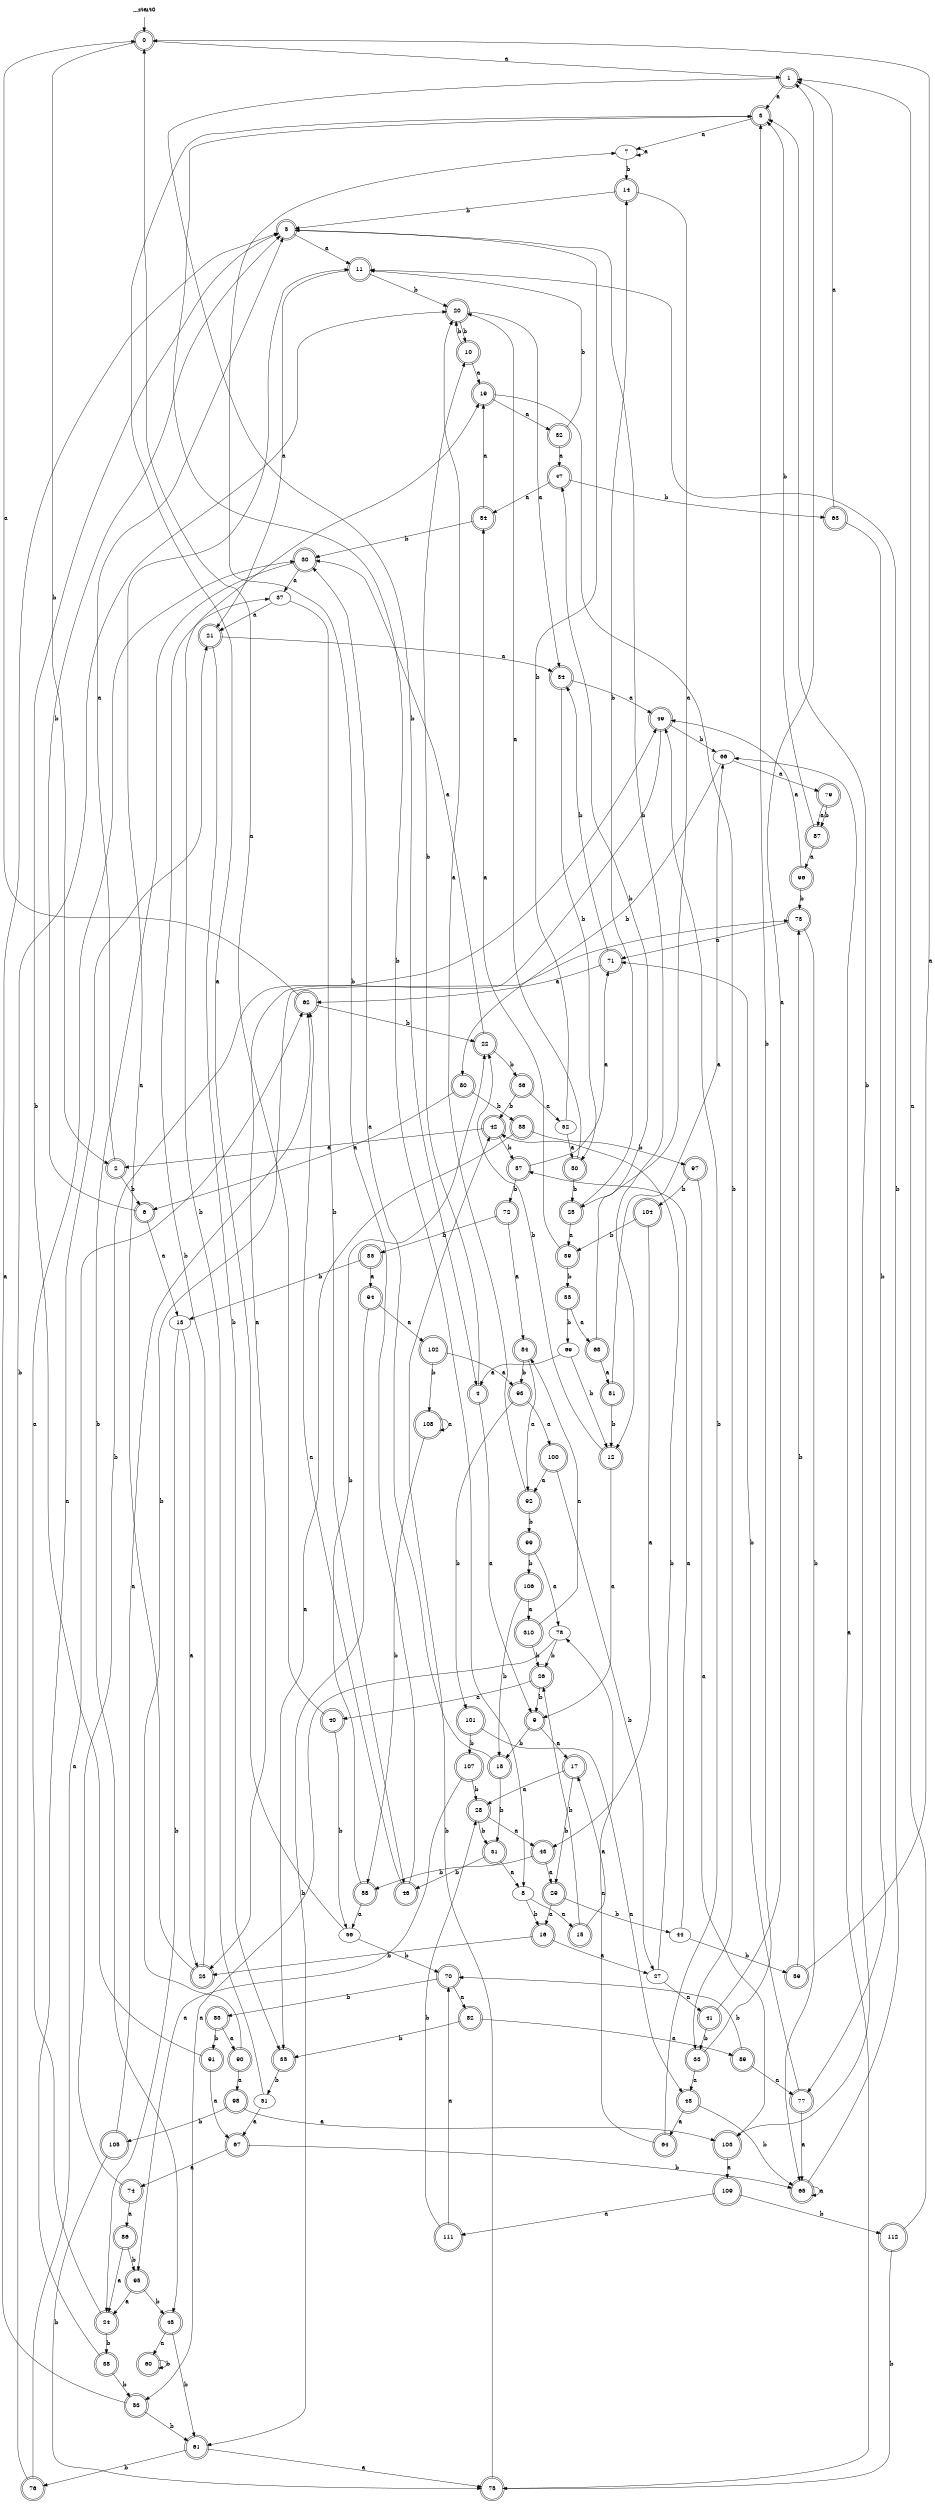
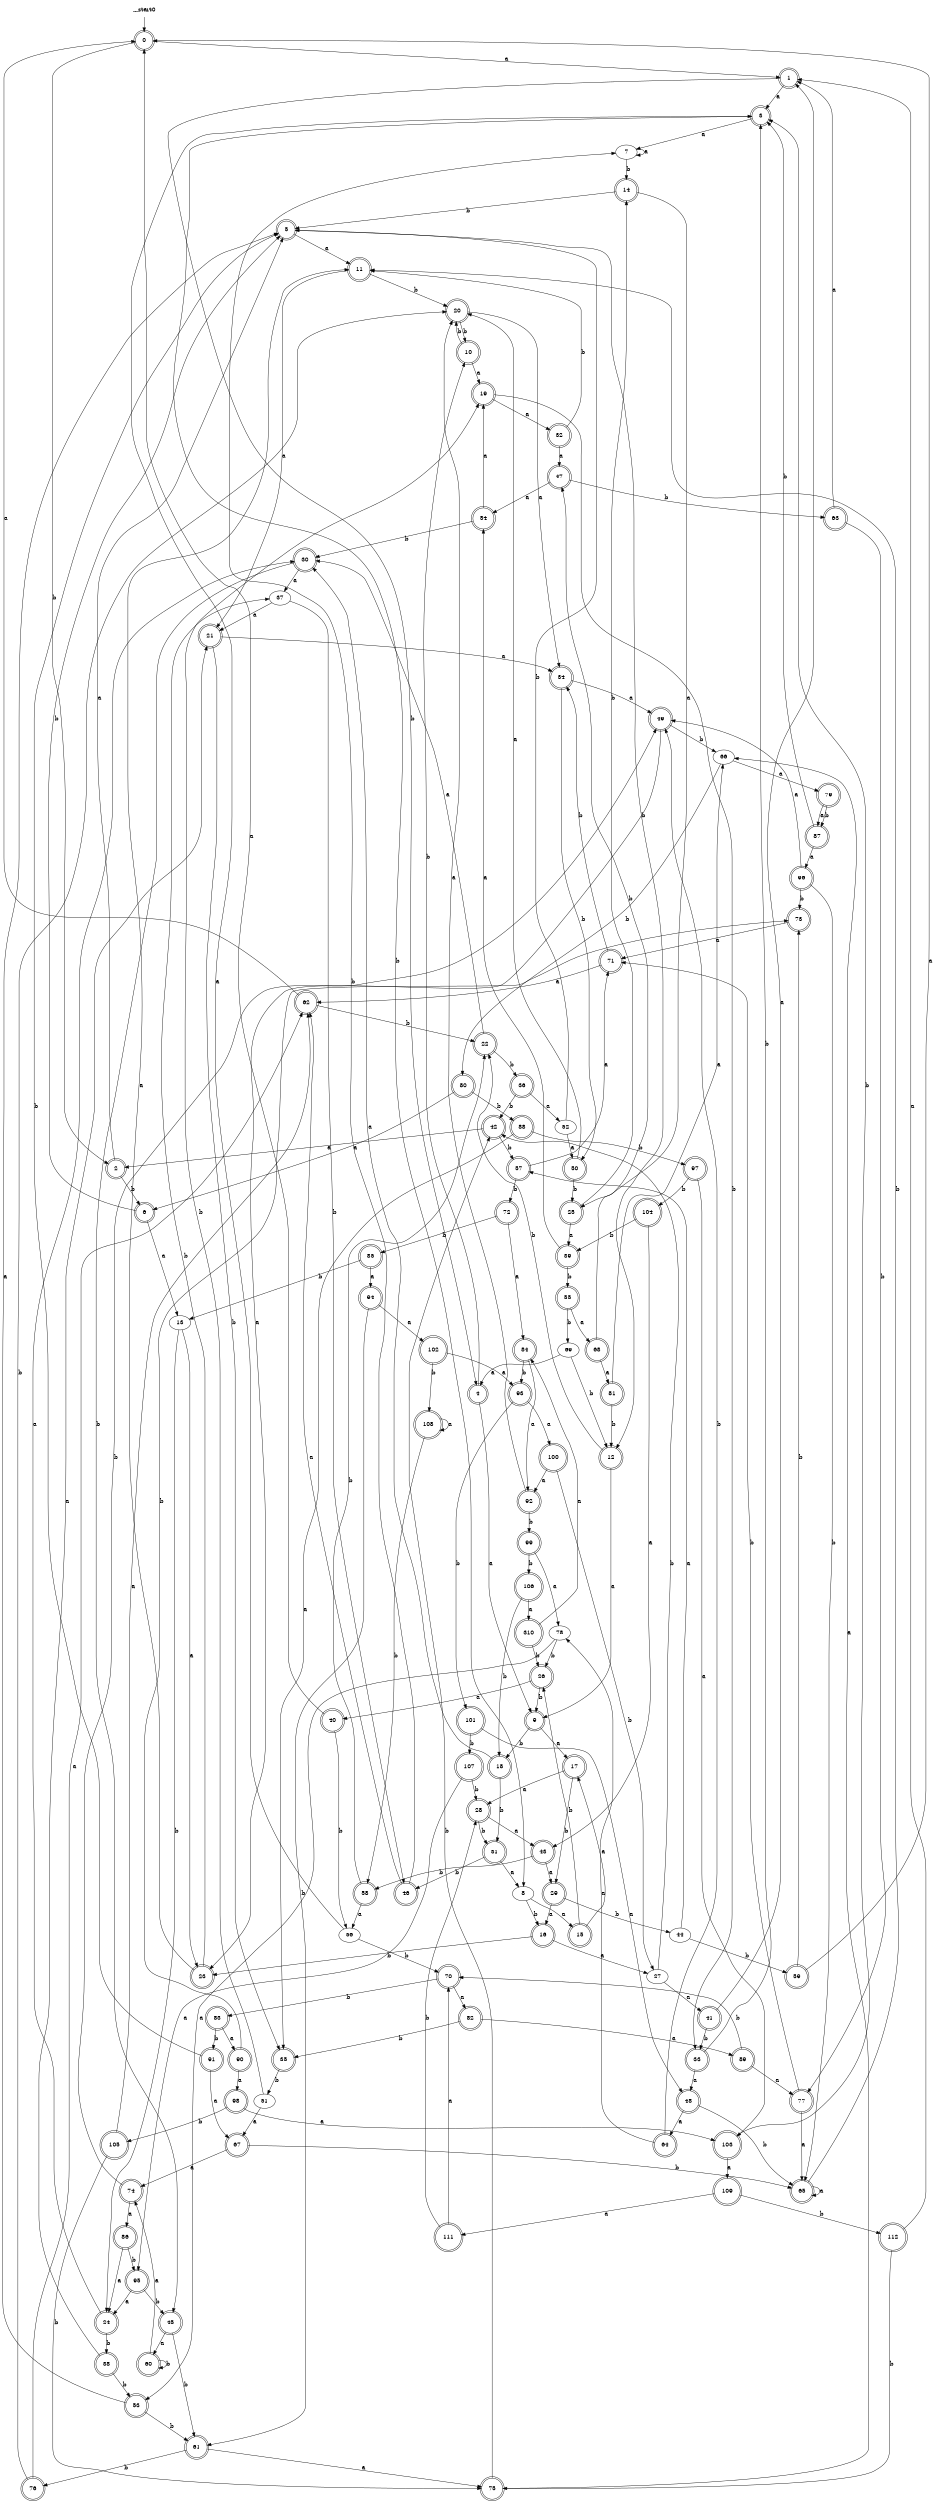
edge "73" -> "65": now "96" -> "65"
edge "60" -> "74": added, label "a"
